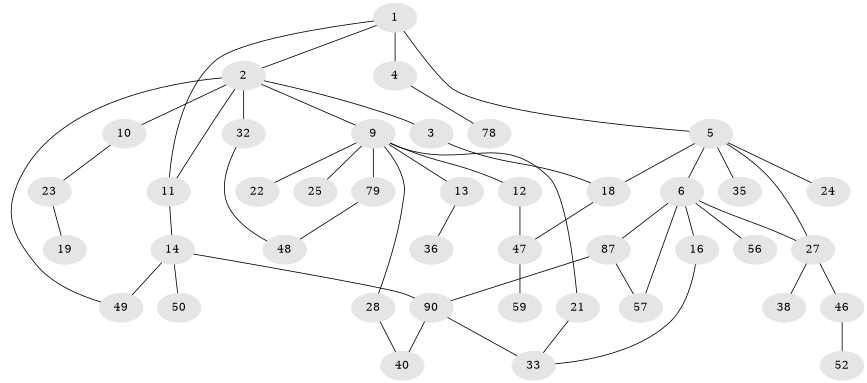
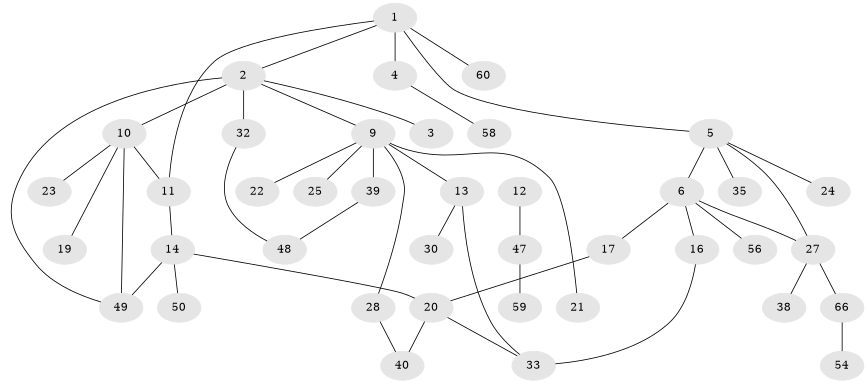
node "60": added
edge "2" -- "11": now "10" -- "11"
node "78": label "78" -> "58"
edge "9" -- "12": removed
node "79": label "79" -> "39"
node "18": removed
edge "23" -- "19": now "10" -- "19"
edge "10" -- "49": added
node "36": label "36" -> "30"
node "87": label "87" -> "17"
node "90": label "90" -> "20"
node "57": removed
node "46": label "46" -> "66"
edge "21" -- "33": now "13" -- "33"
node "52": label "52" -> "54"
